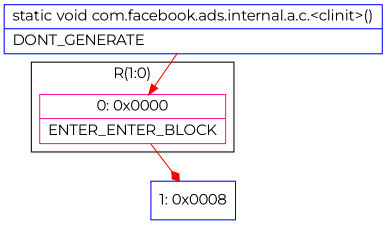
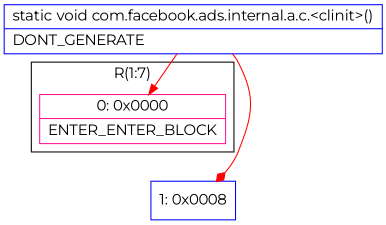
cluster "R(1:0)": label "R(1:0)" -> "R(1:7)"
edge "0: 0x0000" -> "1: 0x0008": now "static void com.facebook.ads.internal.a.c.<clinit>()" -> "1: 0x0008"
